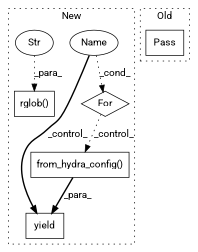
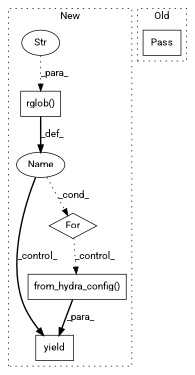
edge "rglob()" -> "Name": added, label "_def_"
